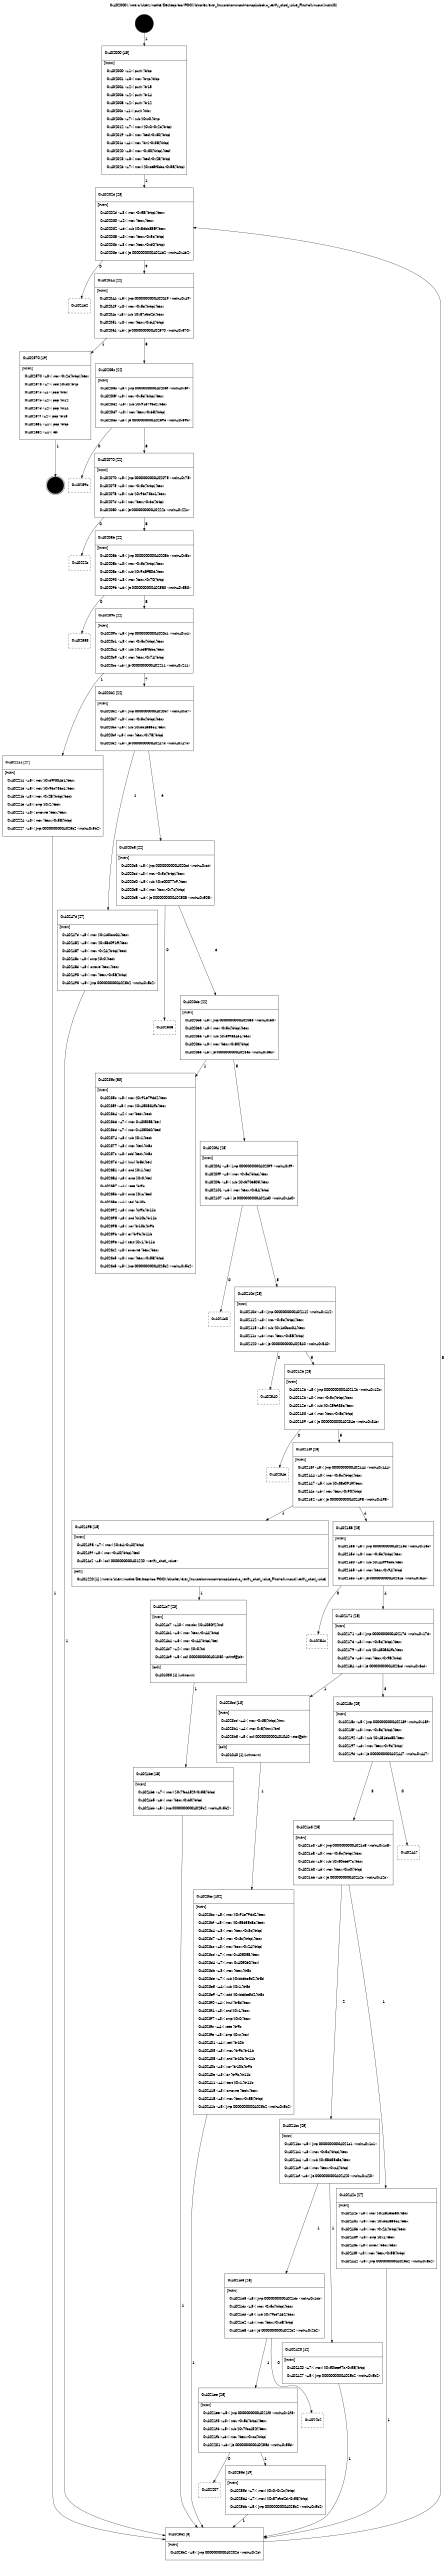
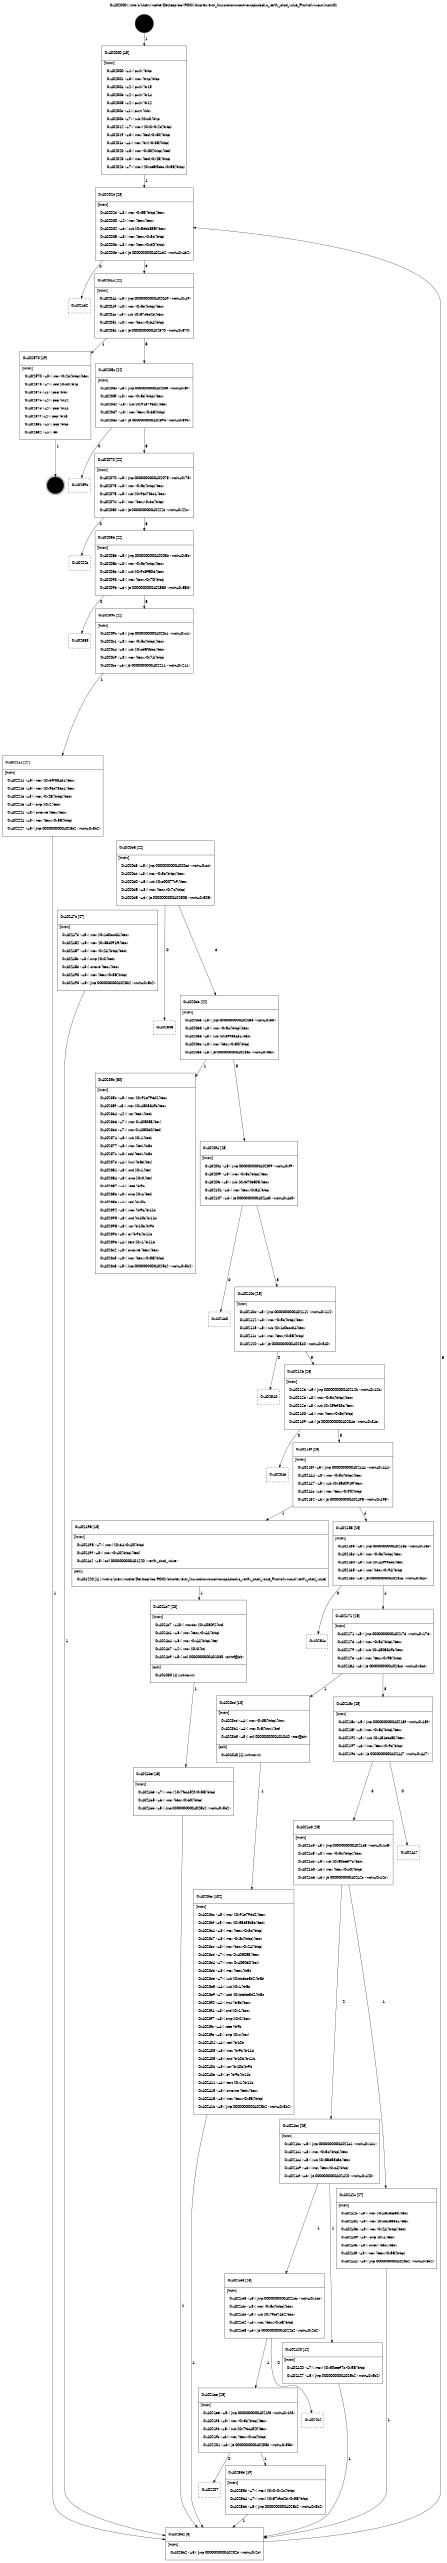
node "0x4020b2 [22]": removed
